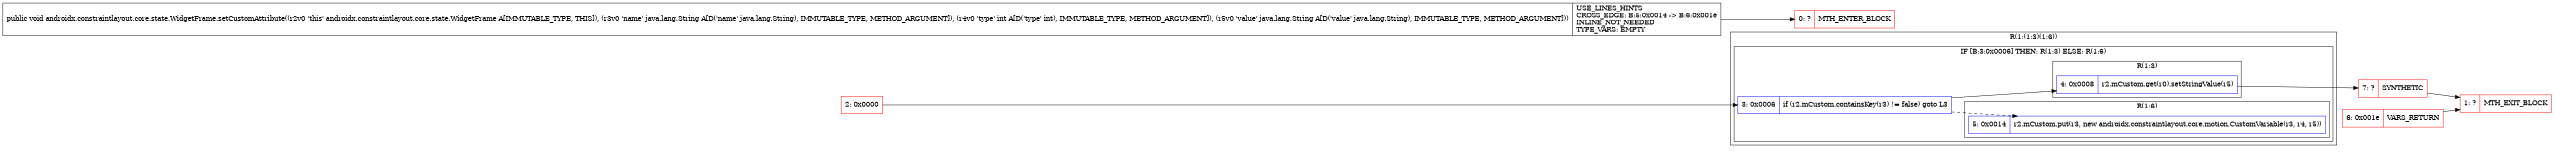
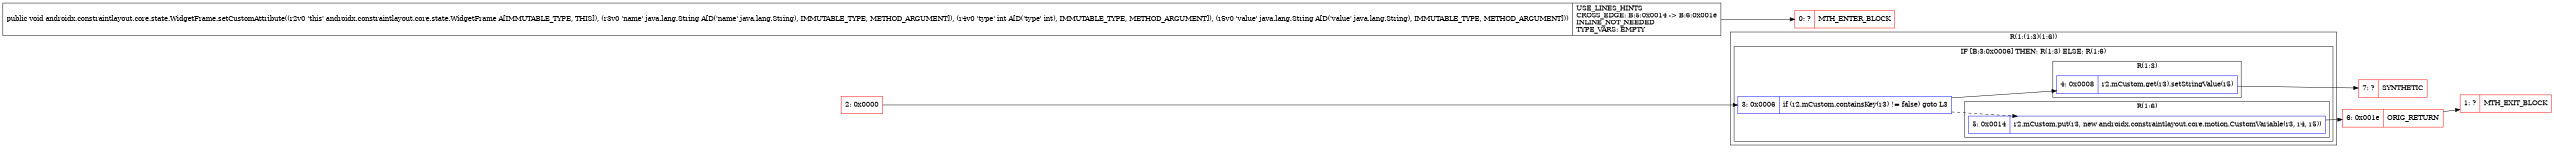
node "4: 0x0008": text "r2.mCustom.get(r0).setStringValue(r5)" -> "r2.mCustom.get(r3).setStringValue(r5)"
edge "7: ?" -> "1: ?": removed
node "6: 0x001e": text "VARS_RETURN" -> "ORIG_RETURN"
edge "5: 0x0014" -> "6: 0x001e": added
